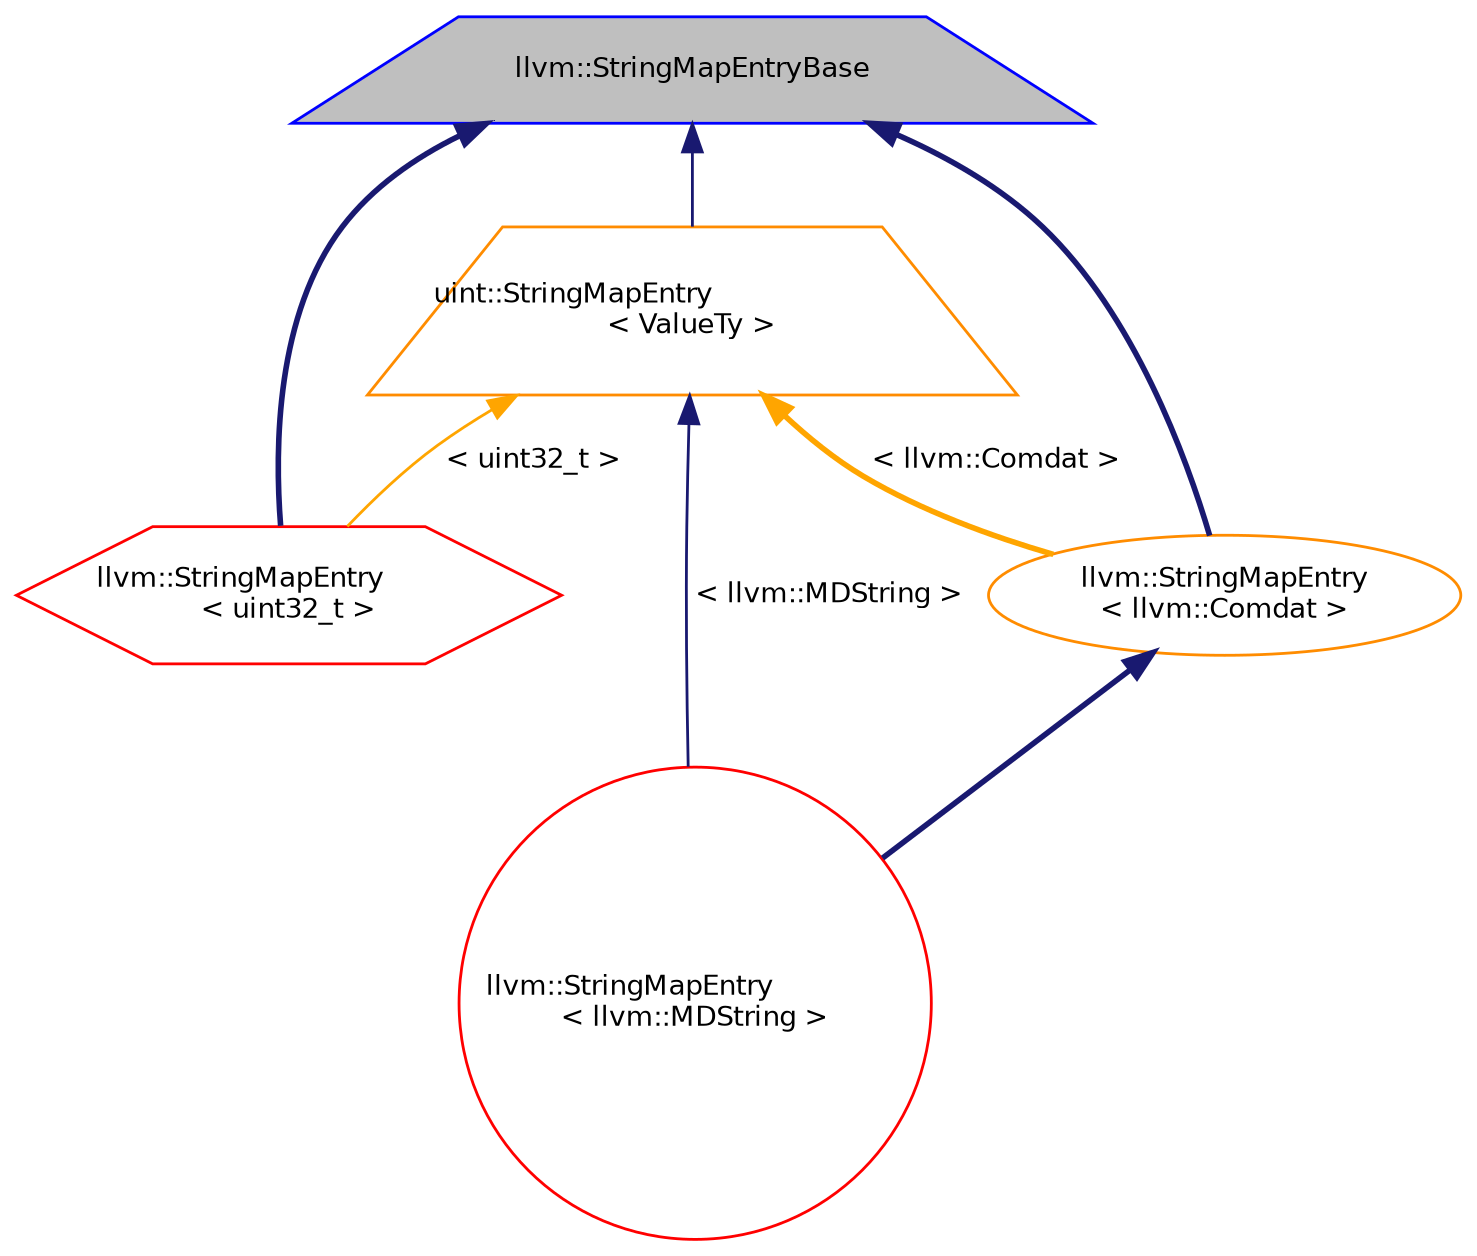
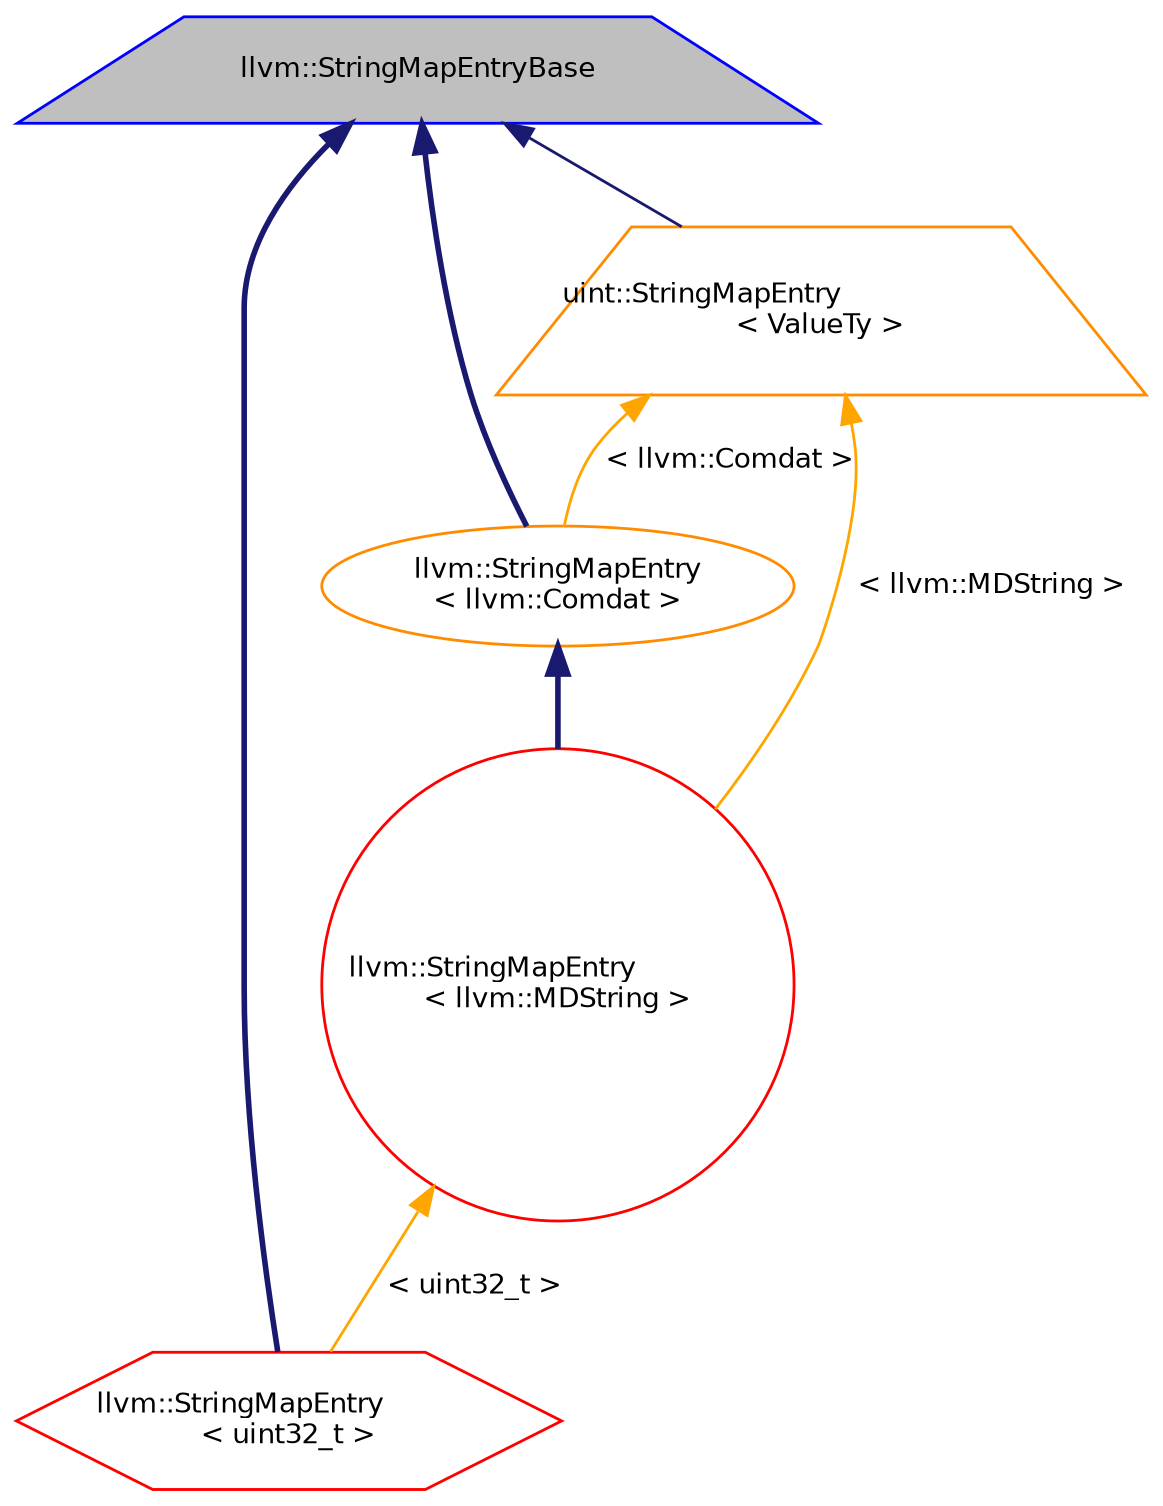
edge "llvm::StringMapEntry < uint32_t >" -> "uint::StringMapEntry < ValueTy >": now "llvm::StringMapEntry < uint32_t >" -> "llvm::StringMapEntry < llvm::MDString >"
edge "llvm::StringMapEntry < llvm::Comdat >" -> "uint::StringMapEntry < ValueTy >": style bold -> solid
edge "llvm::StringMapEntry < llvm::MDString >" -> "uint::StringMapEntry < ValueTy >": color midnightblue -> orange
